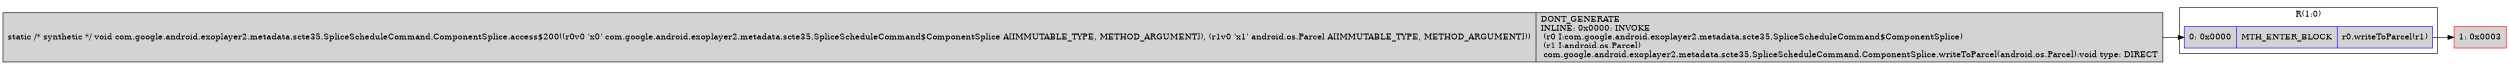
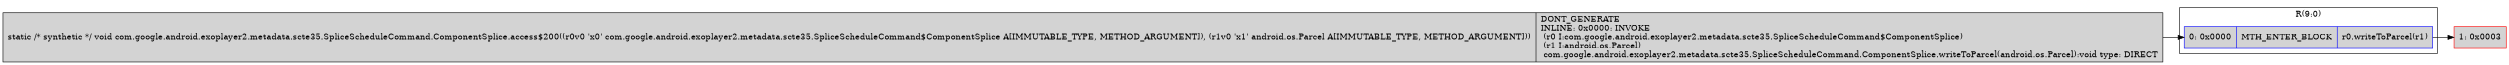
cluster "R(1:0)": label "R(1:0)" -> "R(9:0)"
